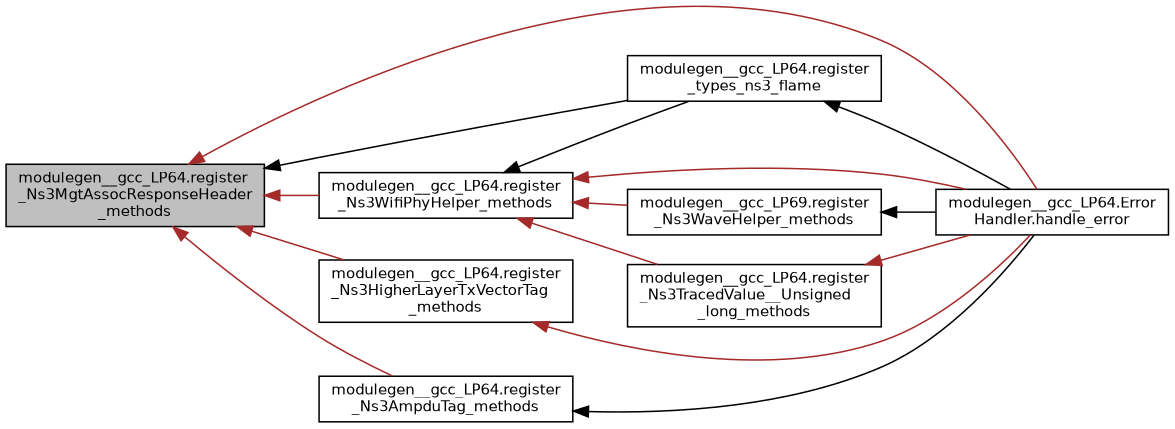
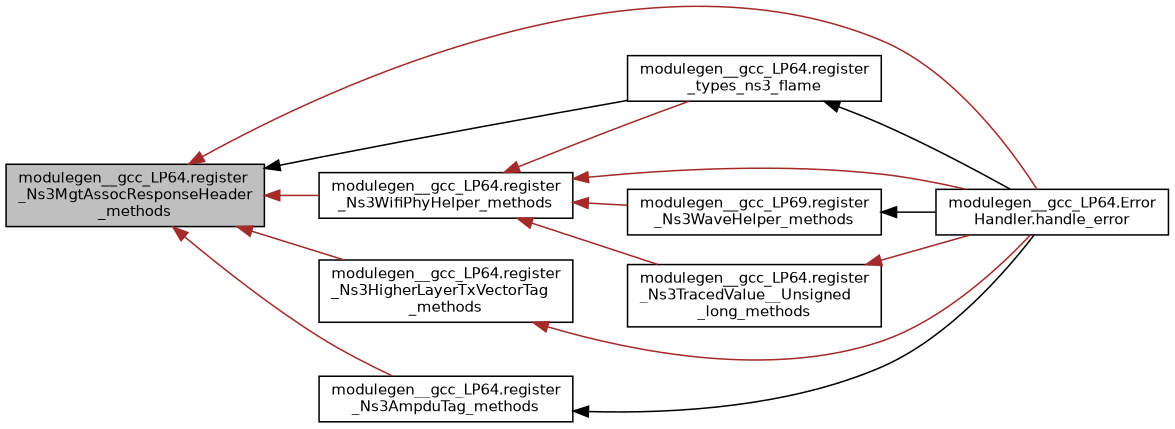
edge "modulegen__gcc_LP64.register _types_ns3_flame" -> "modulegen__gcc_LP64.register _Ns3WifiPhyHelper_methods": color black -> brown
